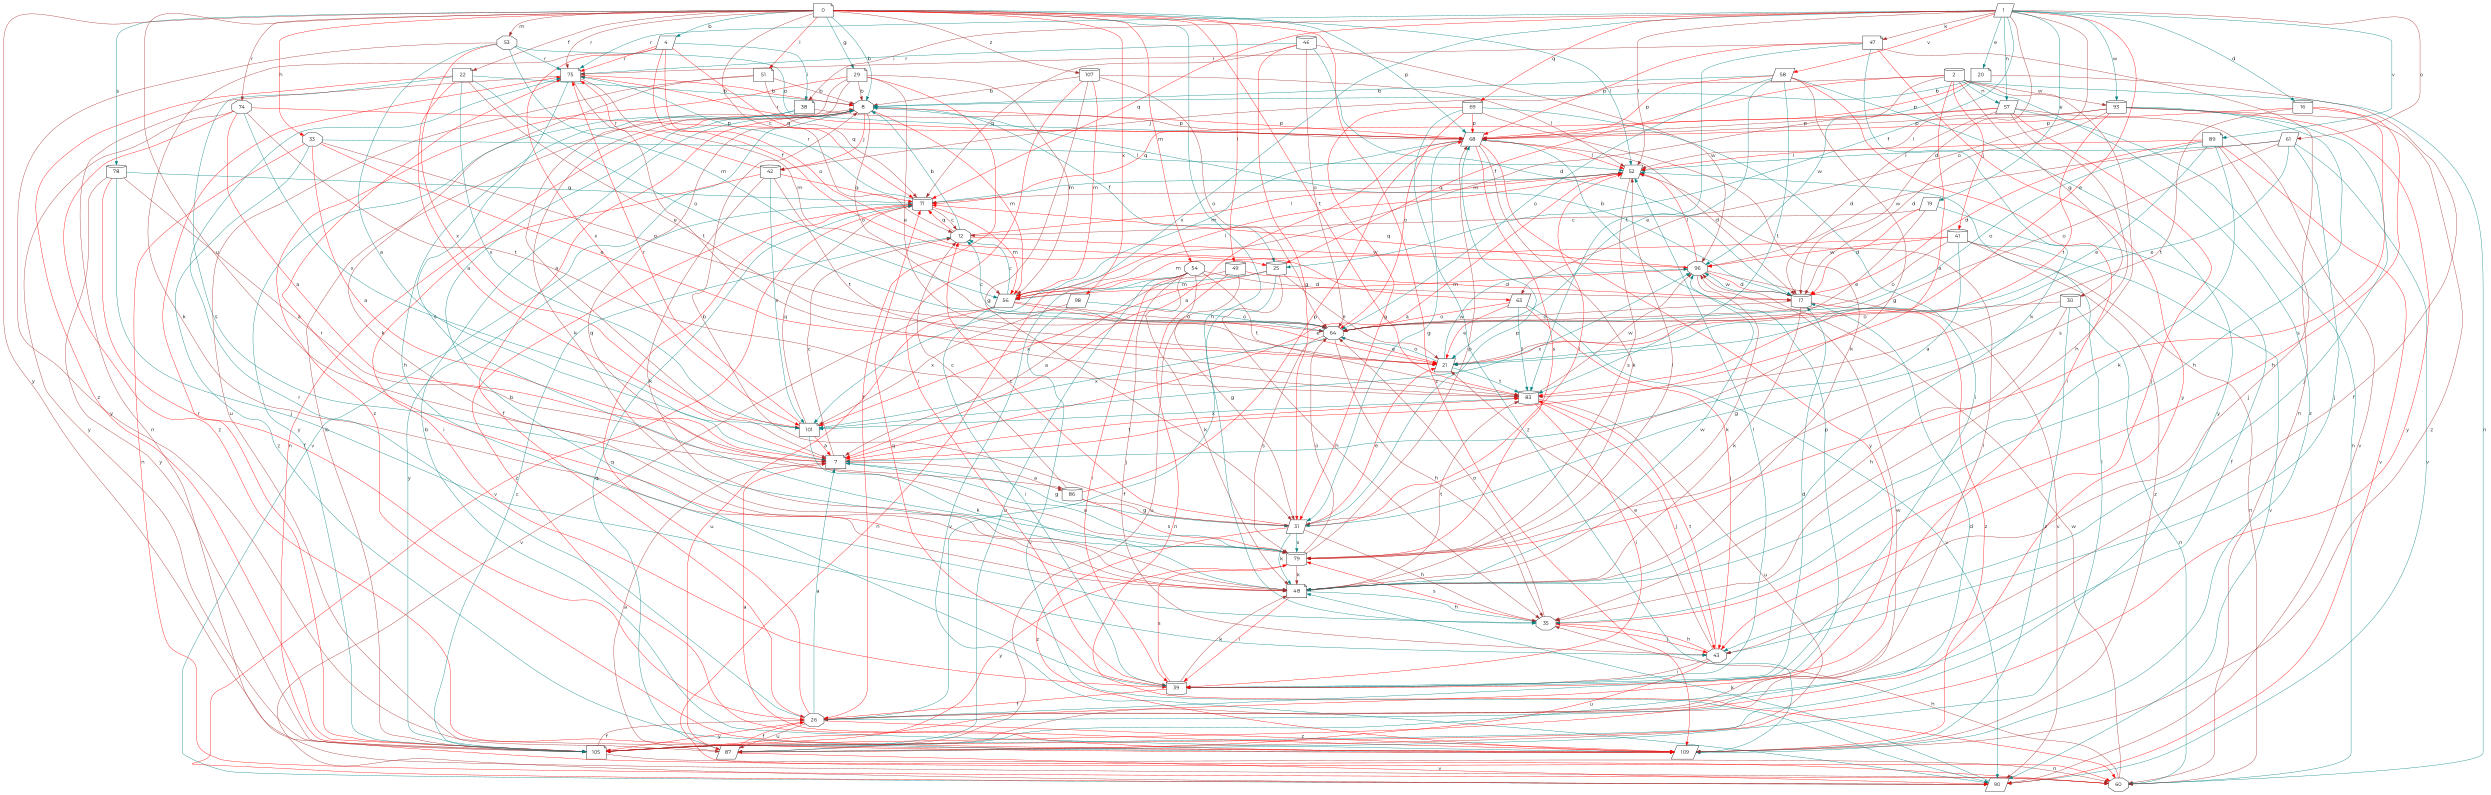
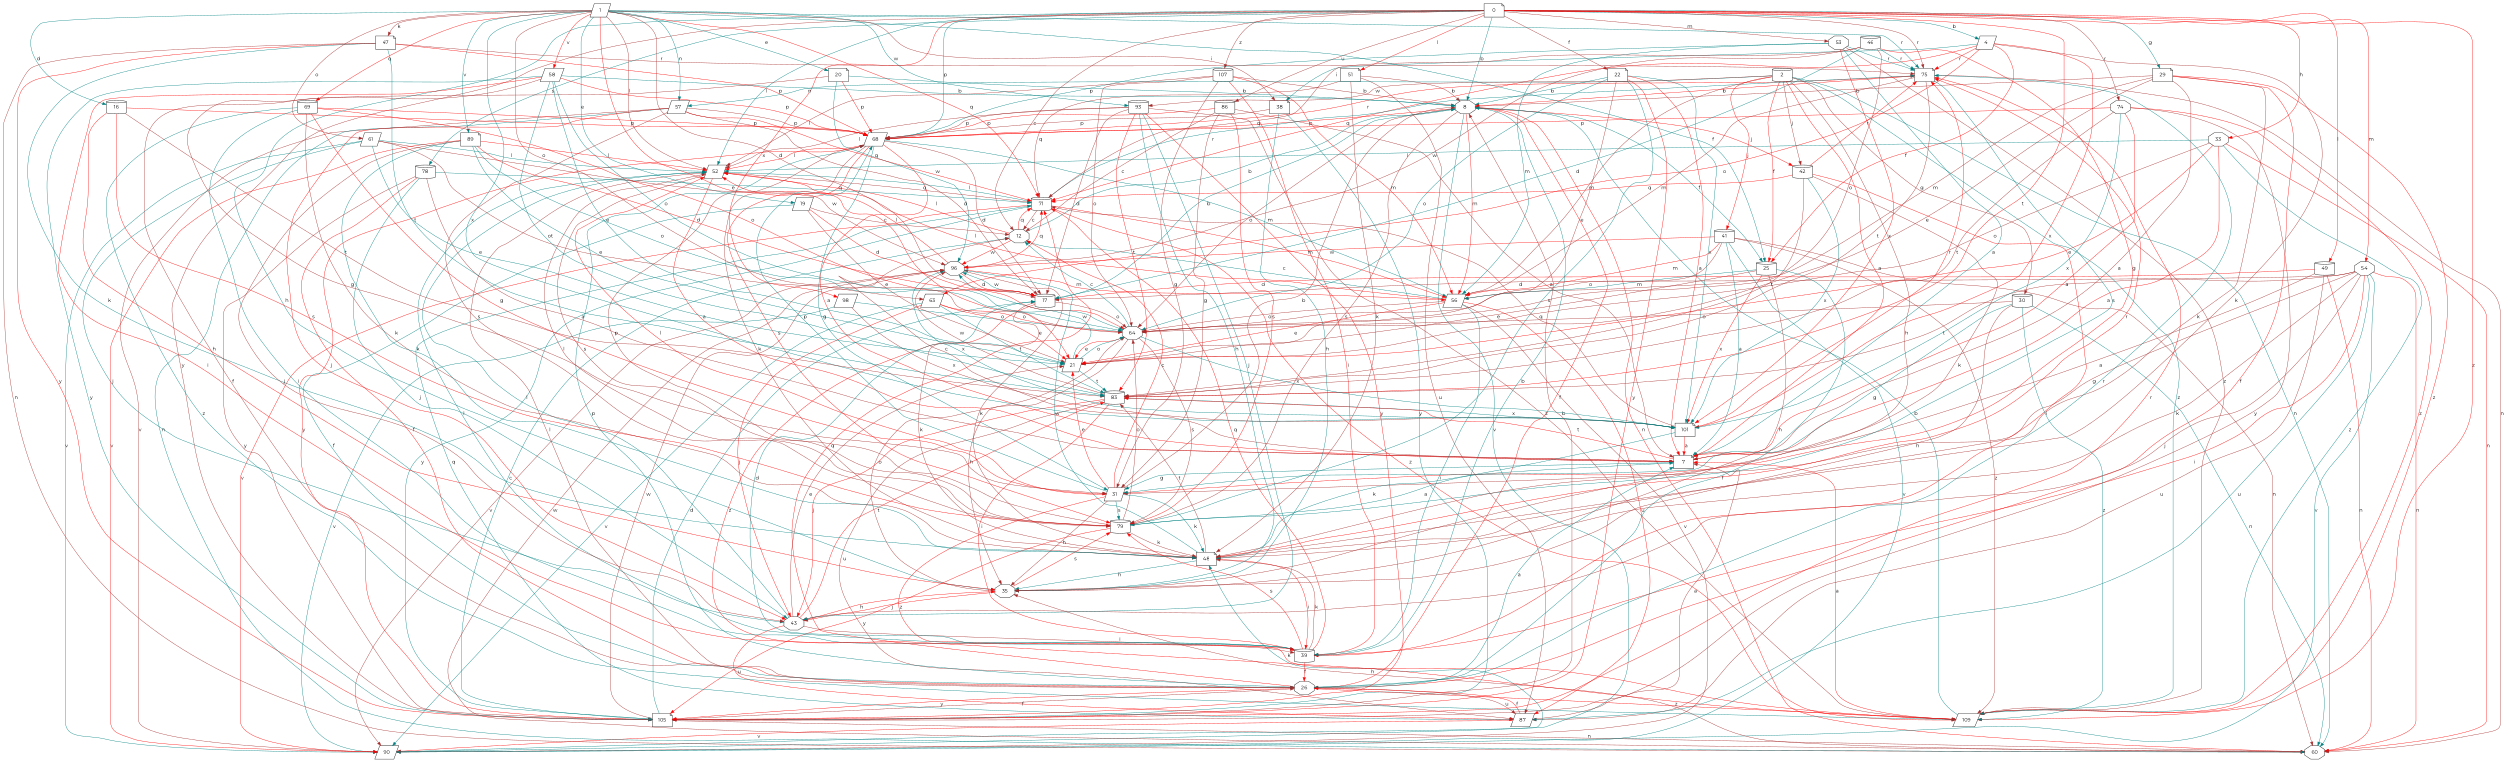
edge "8" -> "79": label "q" -> "s"
edge "7" -> "86": reversed
edge "87" -> "52": now "43" -> "52"
